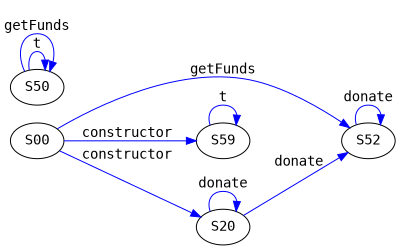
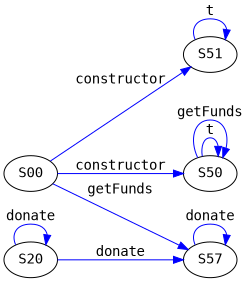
node "S59": label "S59" -> "S51"
node "S52": label "S52" -> "S57"
edge "S00" -> "S20": now "S00" -> "S50"
